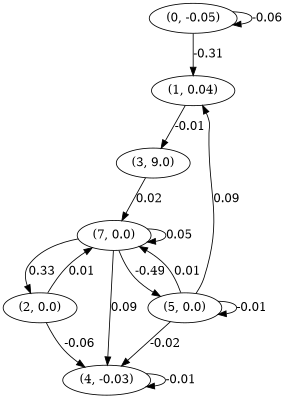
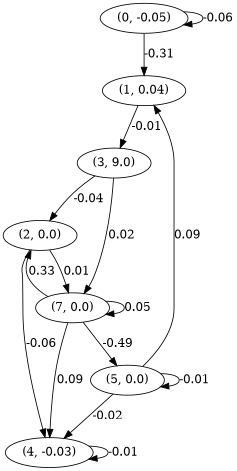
edge "(3, 9.0)" -> "(2, 0.0)": added, label "-0.04"
edge "(5, 0.0)" -> "(7, 0.0)": removed, label "0.01"
